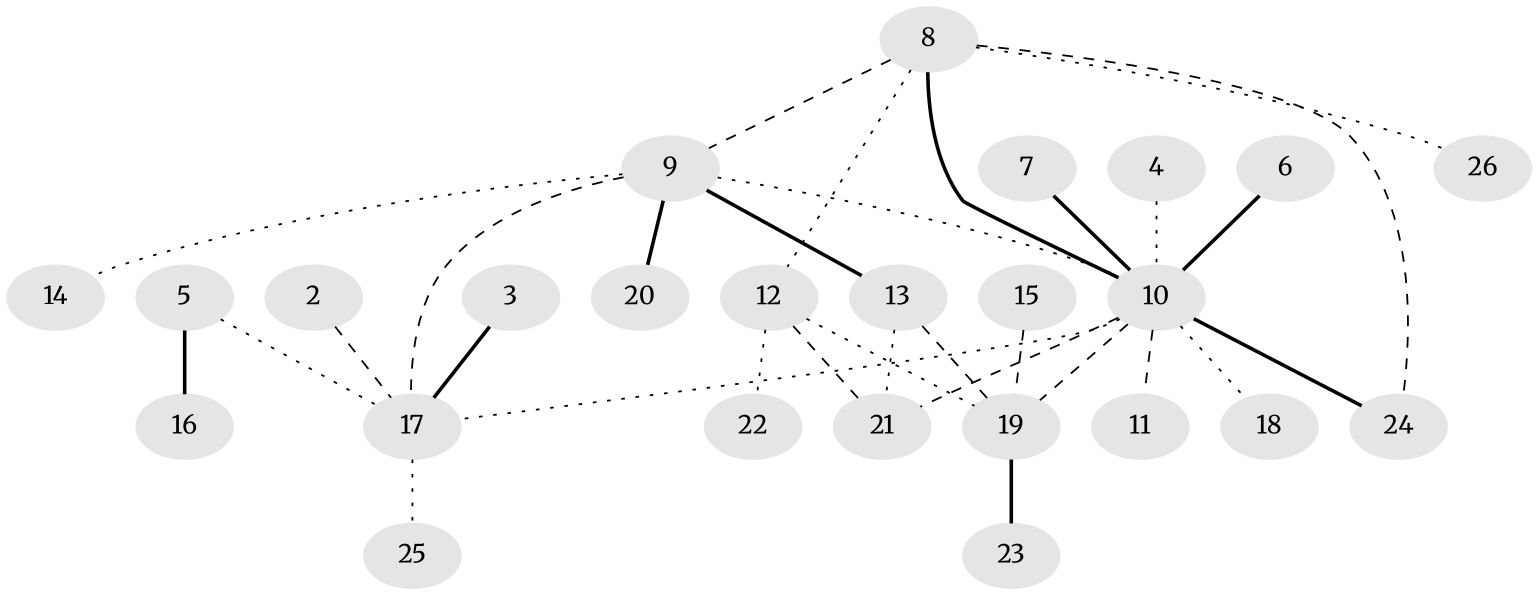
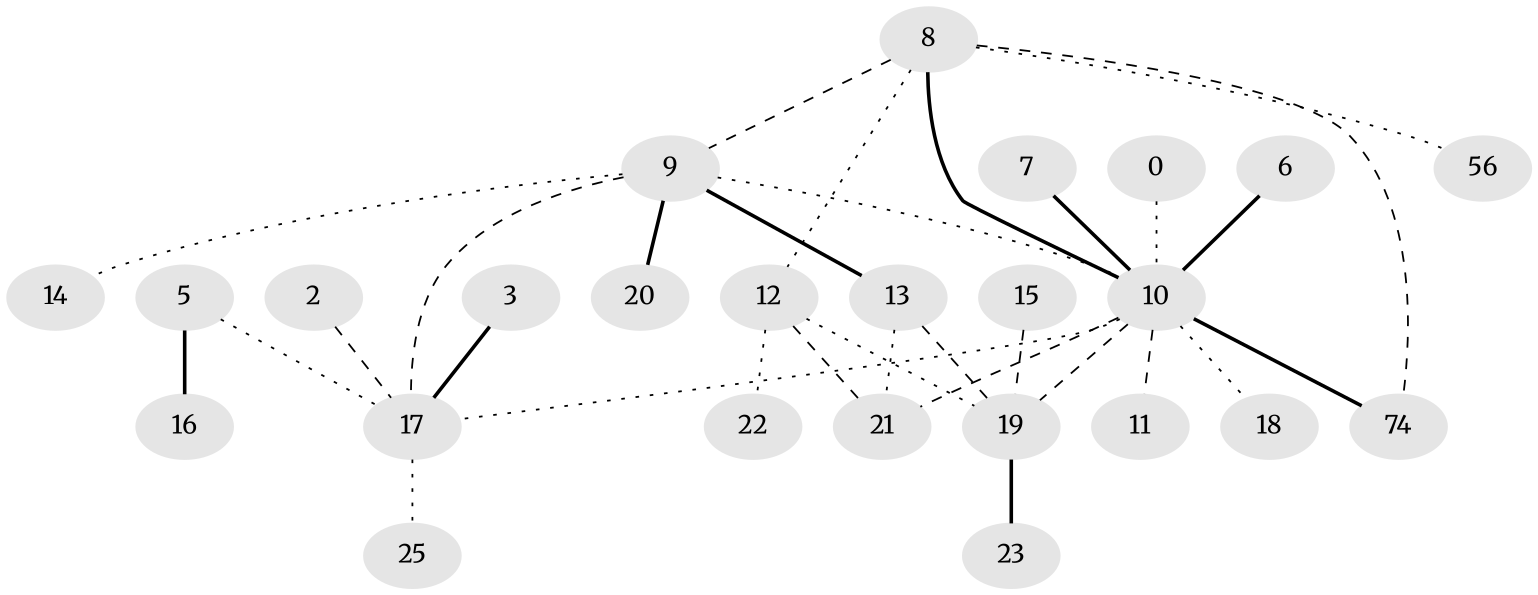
node "4": label "4" -> "0"
node "26": label "26" -> "56"
node "24": label "24" -> "74"
